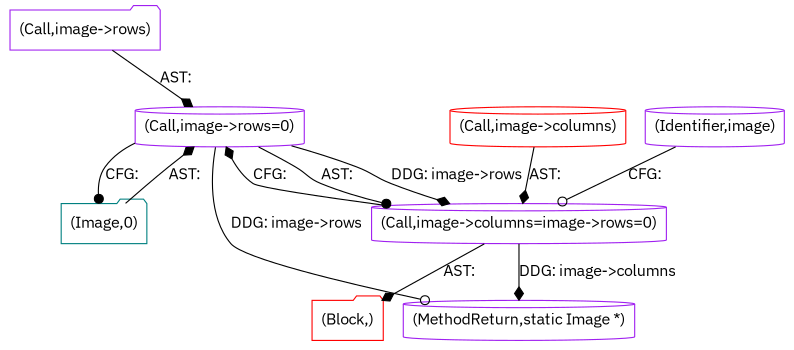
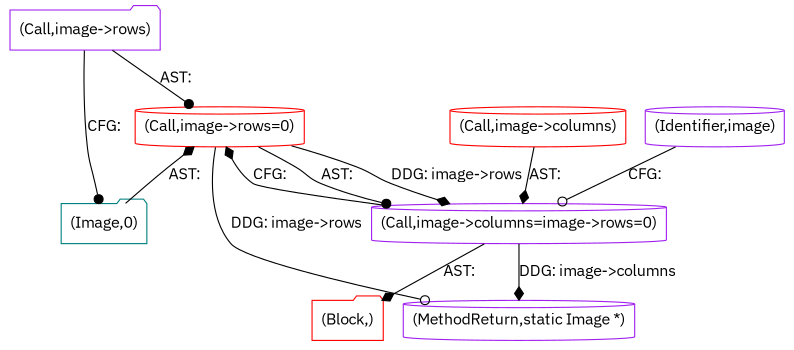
edge "(Call,image->rows)" -> "(Call,image->rows=0)": arrowhead diamond -> dot
node "(Call,image->rows=0)": color purple -> red
edge "(Call,image->rows=0)" -> "(Image,0)": now "(Call,image->rows)" -> "(Image,0)"
